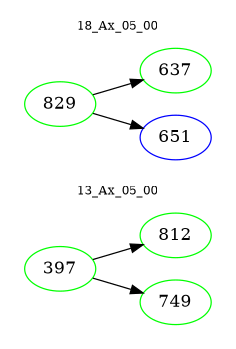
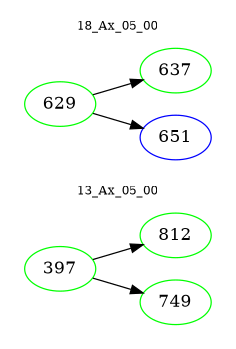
node "829": label "829" -> "629"
